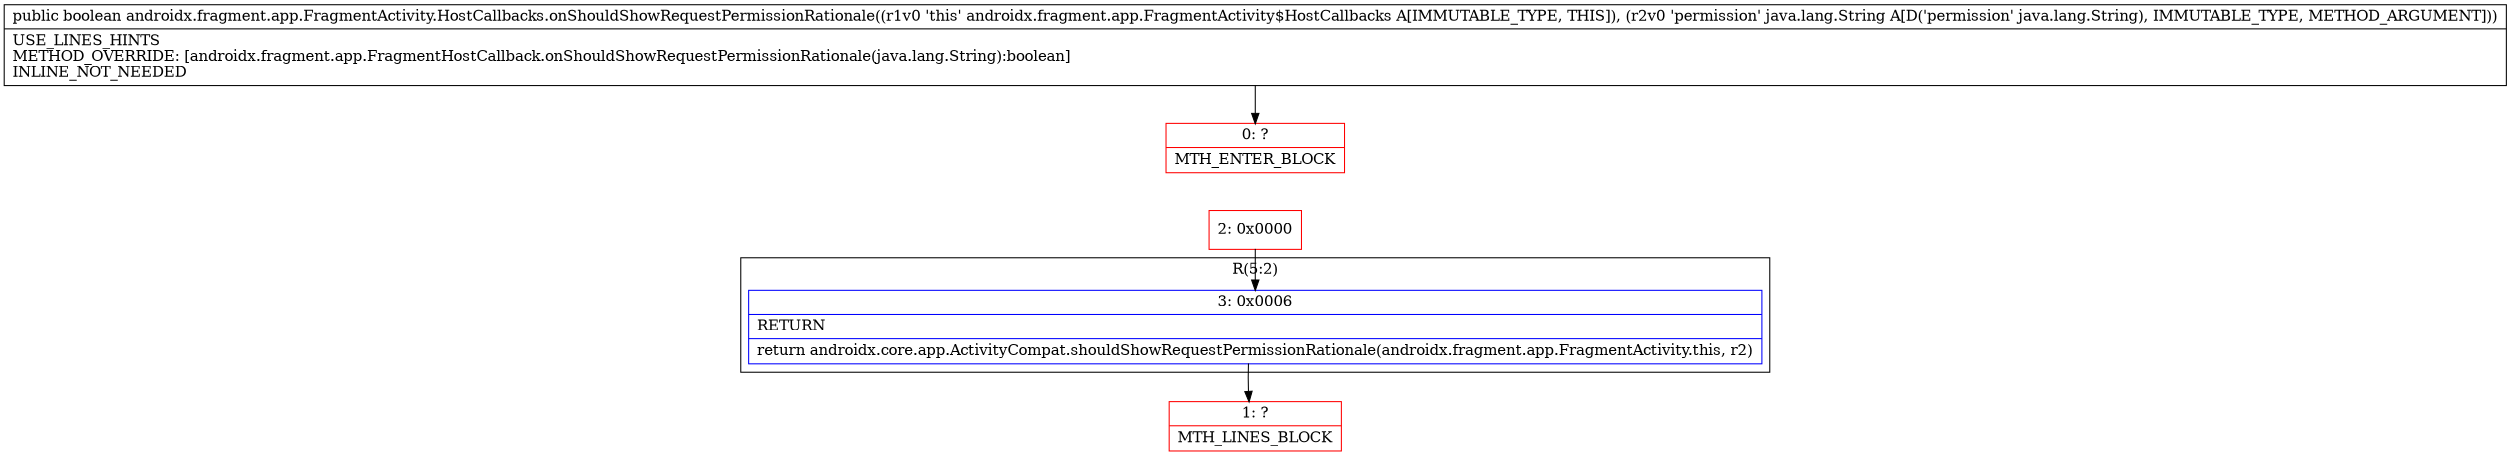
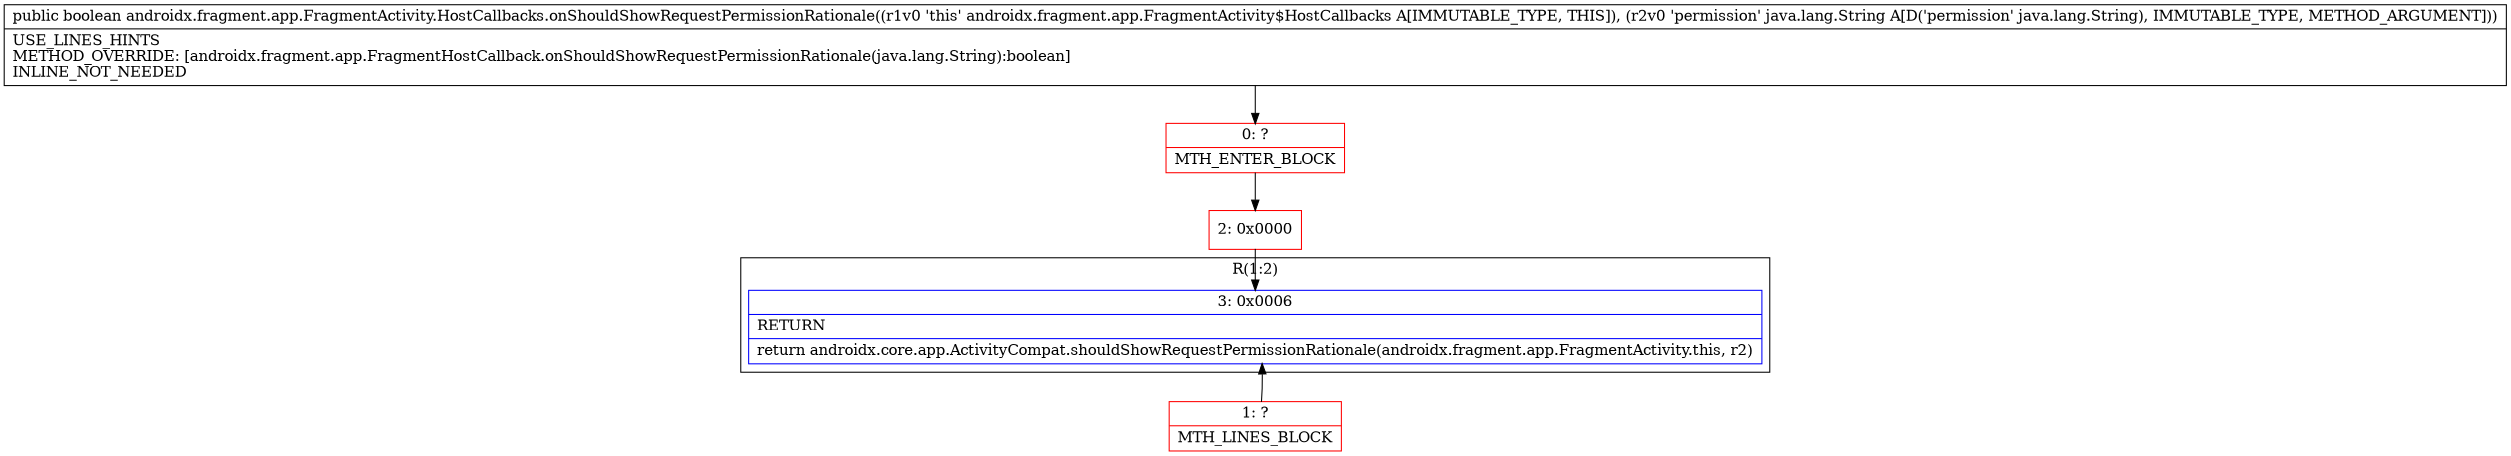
edge "0: ?" -> "2: 0x0000": added
cluster "R(5:2)": label "R(5:2)" -> "R(1:2)"
edge "3: 0x0006" -> "1: ?": reversed
